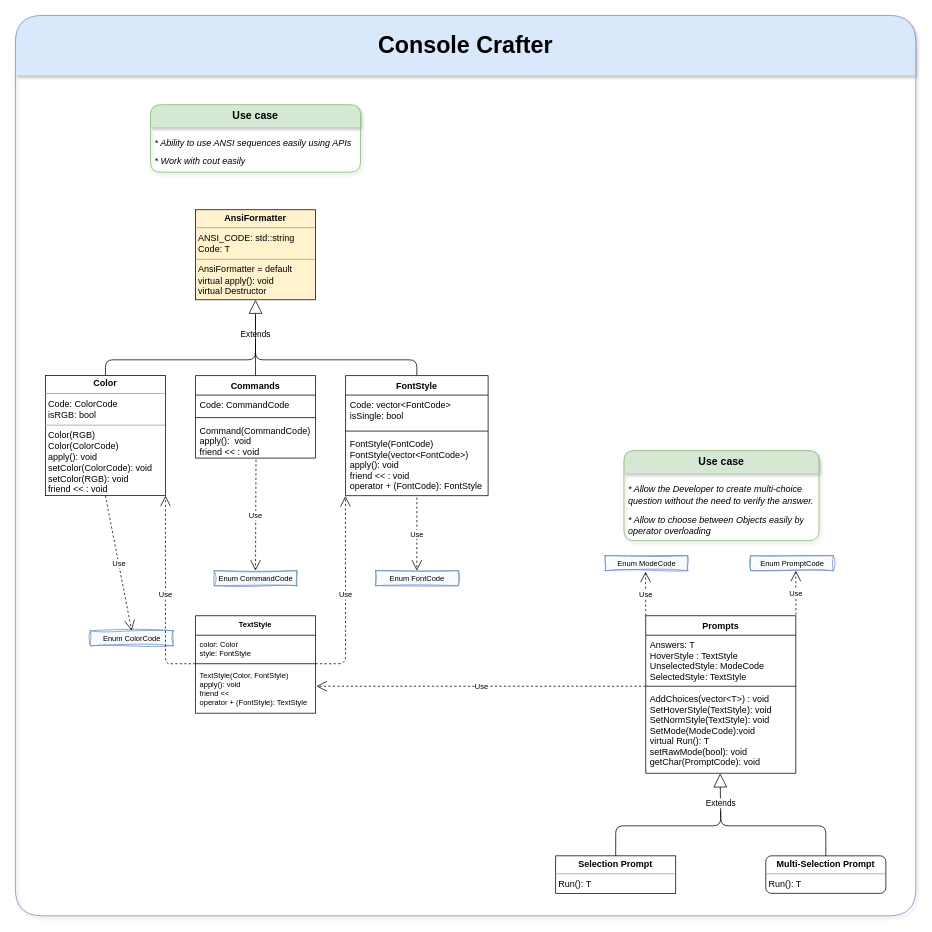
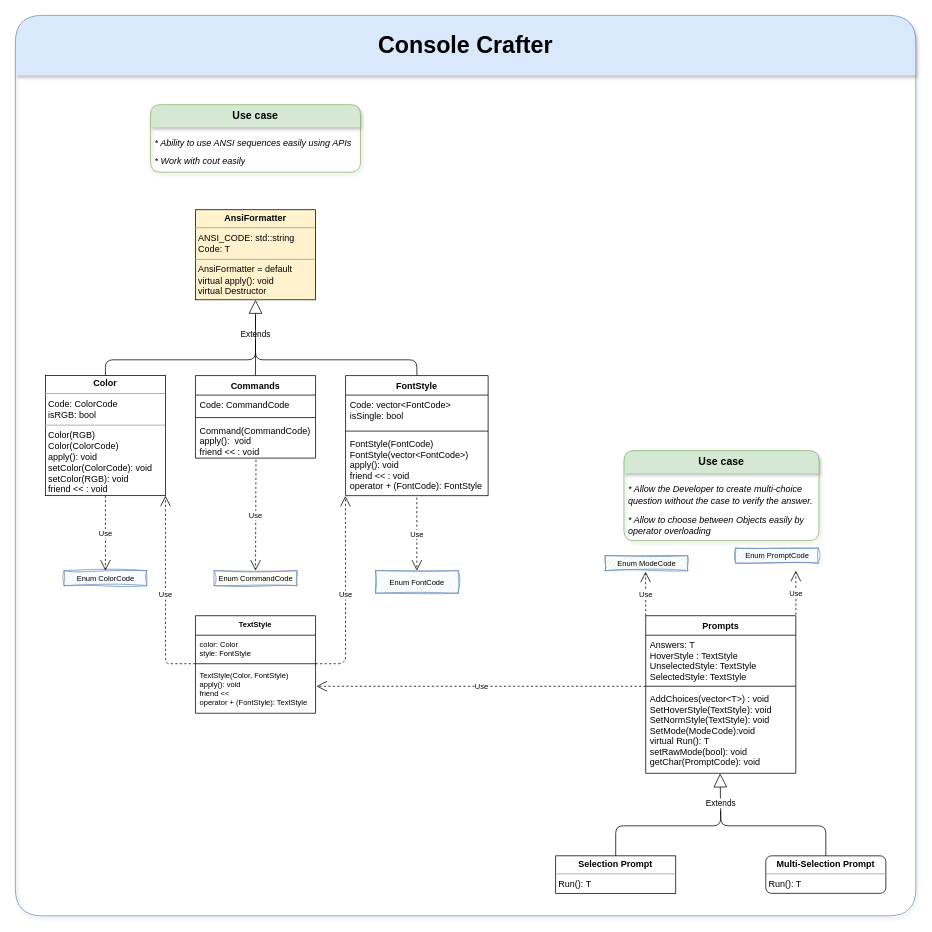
node "* Allow the Developer to create multi-choice question without the need to verify the answer.": label "* Allow the Developer to create multi-choice question without the need to verify the answer." -> "* Allow the Developer to create multi-choice question without the case to verify the answer."
node "Enum ModeCode": fillcolor #dae8fc -> #d5e8d4
node "Enum PromptCode": moved (792, 563) -> (777, 555)
node "Enum CommandCode": fillcolor #dae8fc -> #fff2cc
node "Enum FontCode": size 83x15 -> 83x23
node "Enum ColorCode": moved (132, 638) -> (105, 578)
node "Answers: T HoverStyle : TextStyle UnselectedStyle: ModeCode SelectedStyle: TextStyle": label "Answers: T HoverStyle : TextStyle UnselectedStyle: ModeCode SelectedStyle: TextStyle" -> "Answers: T HoverStyle : TextStyle UnselectedStyle: TextStyle SelectedStyle: TextStyle"
